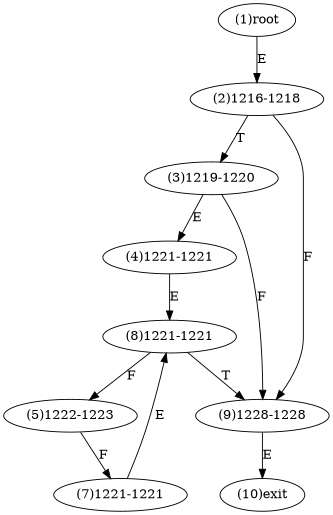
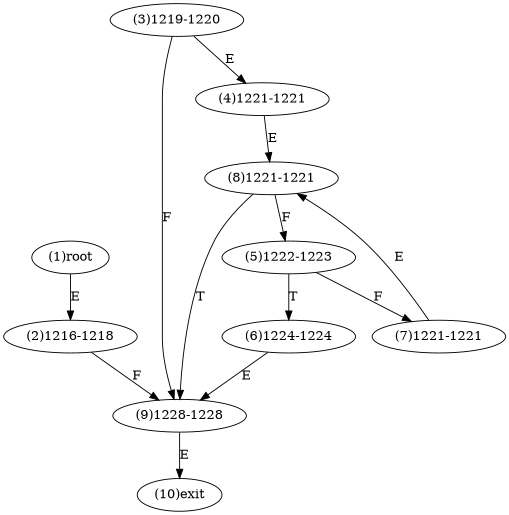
edge "(2)1216-1218" -> "(3)1219-1220": removed, label "T"
node "(6)1224-1224": added
